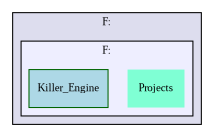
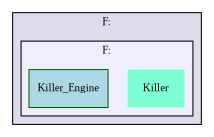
node "Projects": label "Projects" -> "Killer"
